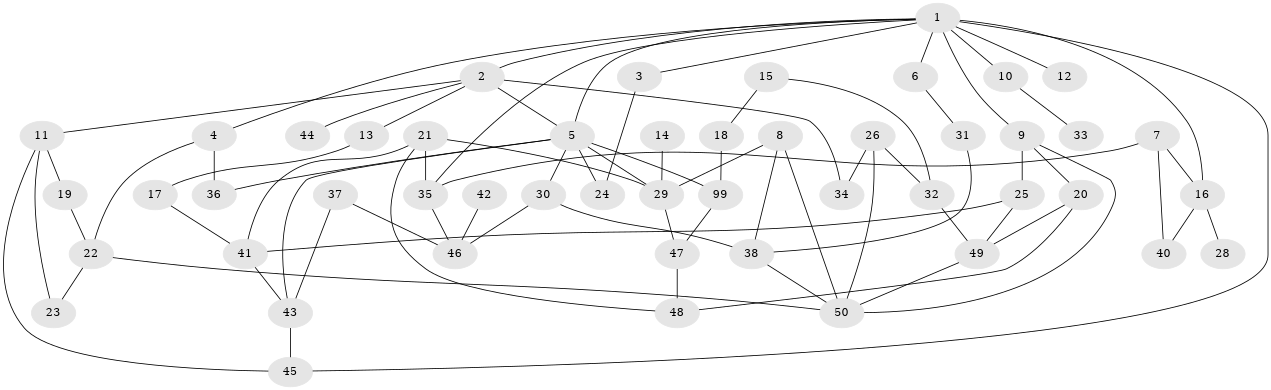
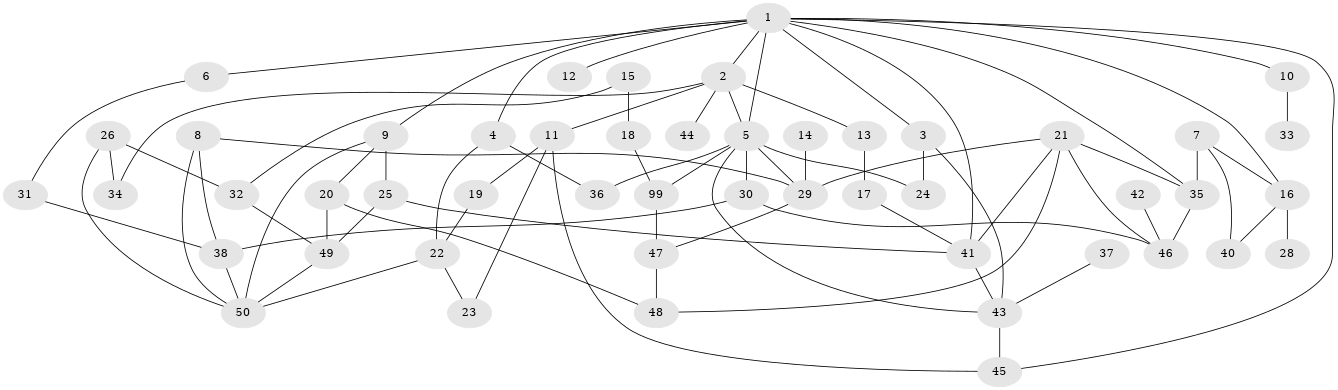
edge "1" -- "41": added
edge "3" -- "43": added
edge "37" -- "46": now "21" -- "46"
